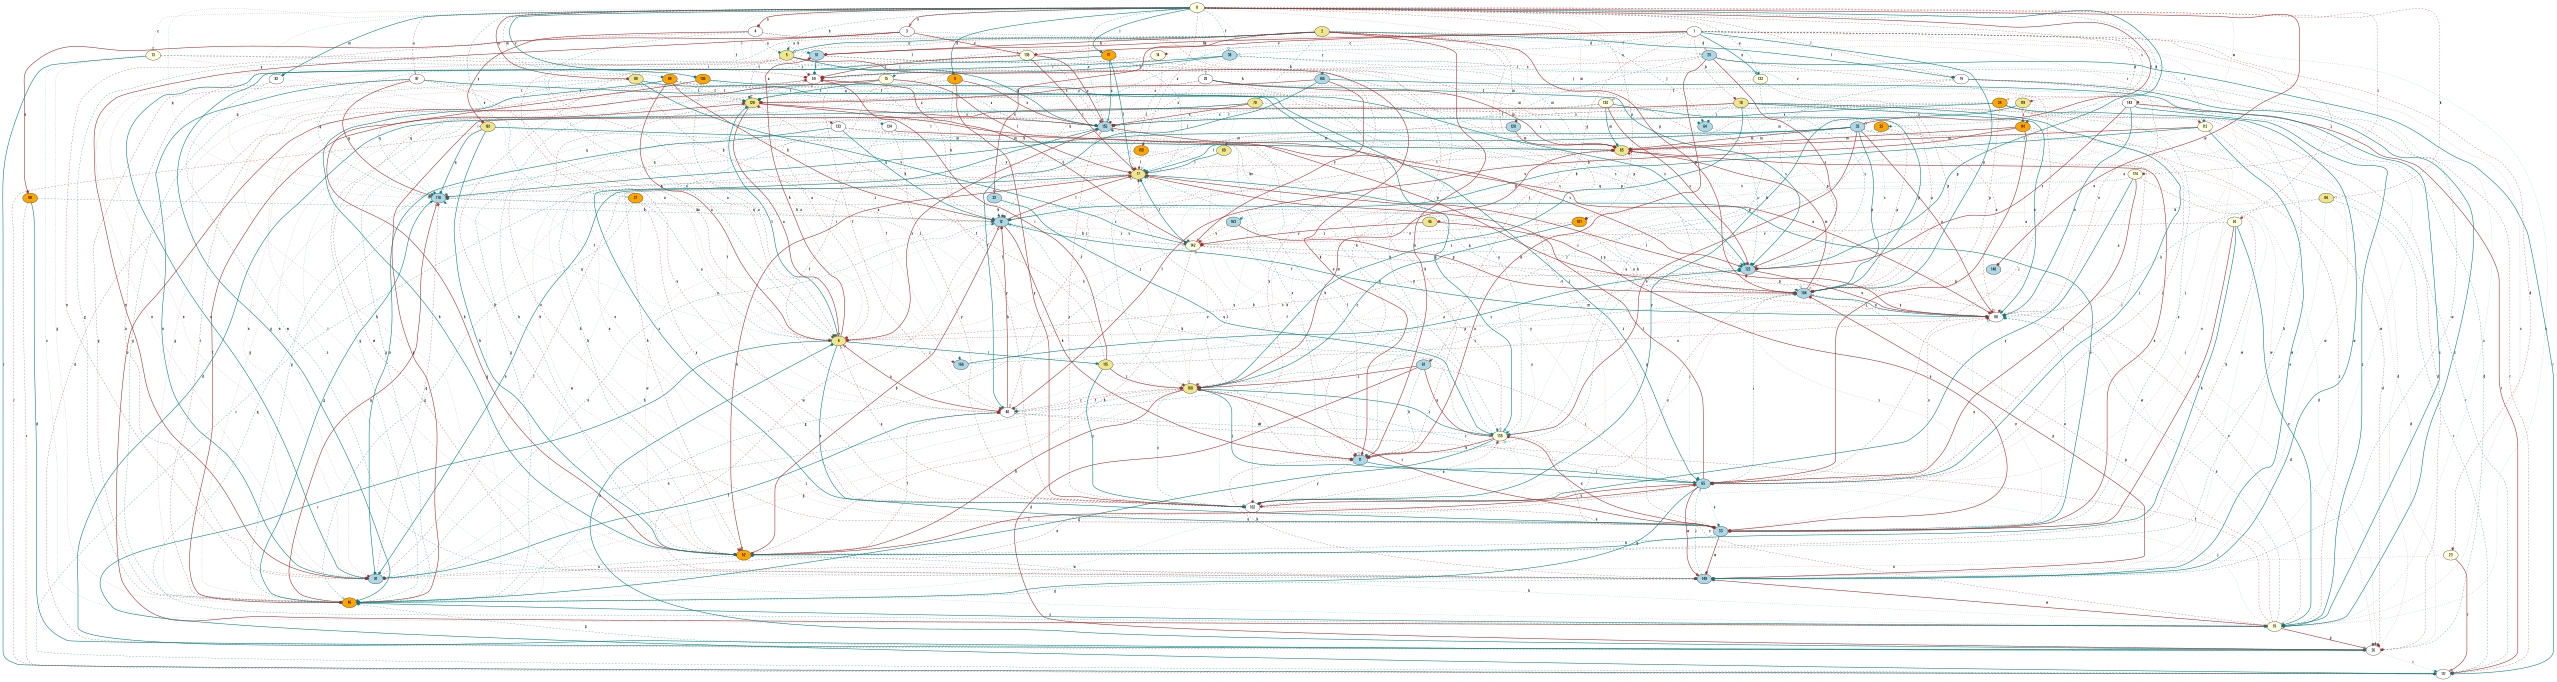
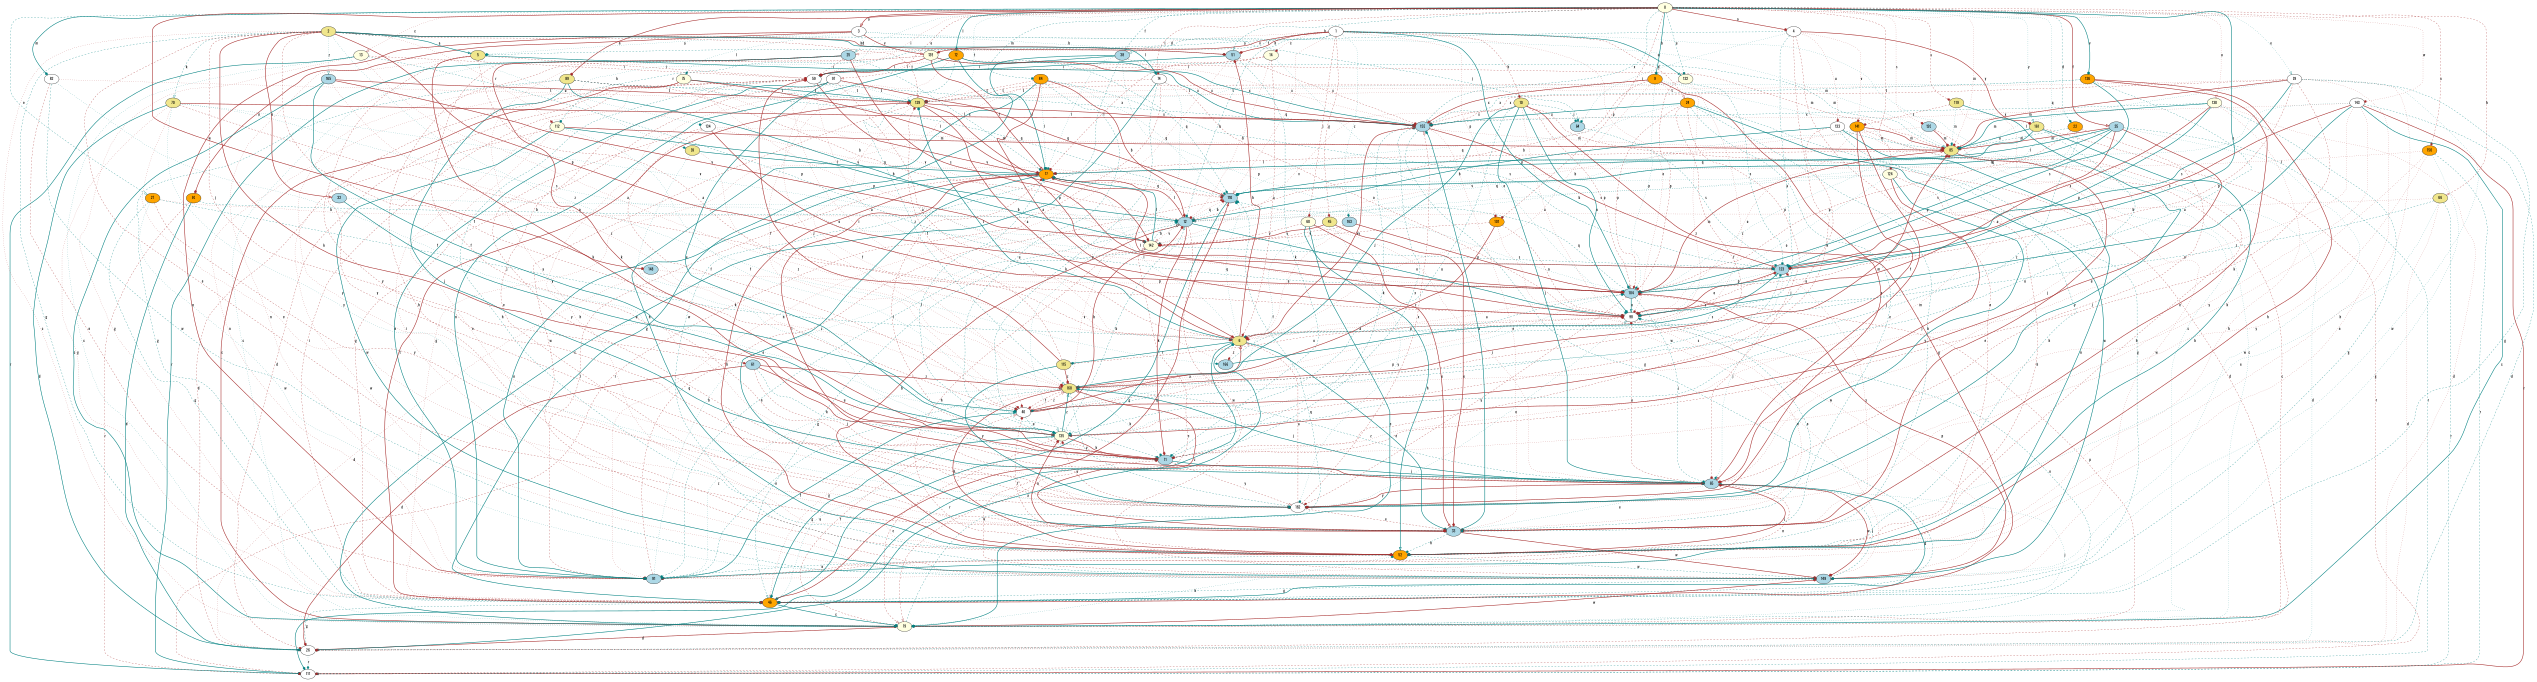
edge "2" -> "165": arrowhead dot -> onormal
edge "161" -> "85": label "m" -> "u"
edge "139" -> "162": style dashed -> dotted
node "77": fillcolor khaki -> orange
edge "101" -> "168": color teal -> brown
edge "136" -> "33": added, label "e"
node "23": removed
